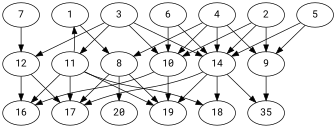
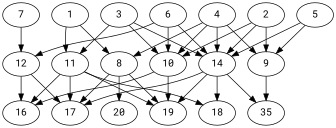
edge "3" -> "12": now "6" -> "12"
edge "11" -> "1": reversed
